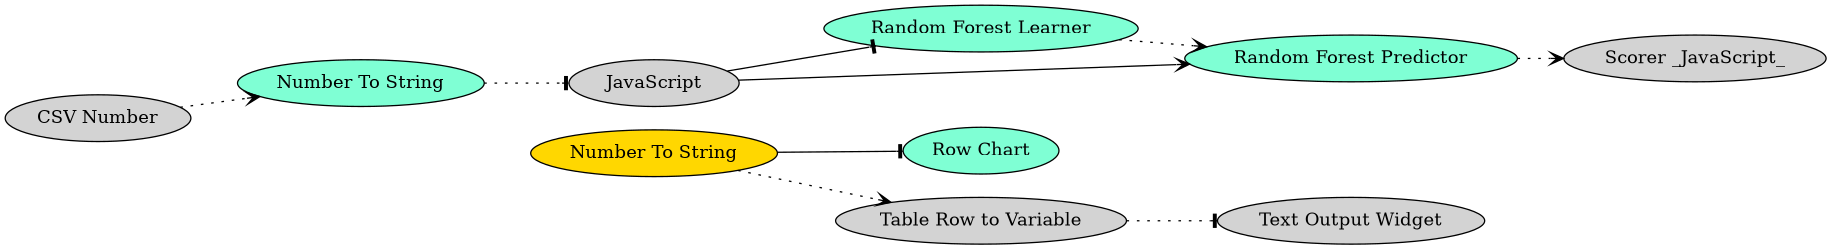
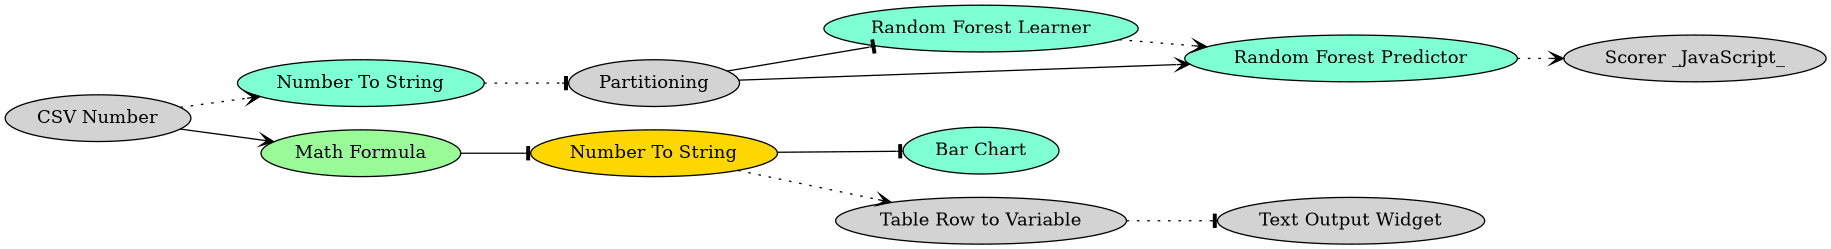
node "JavaScript": label "JavaScript" -> "Partitioning"
node "Row Chart": label "Row Chart" -> "Bar Chart"
node "Math Formula": added
